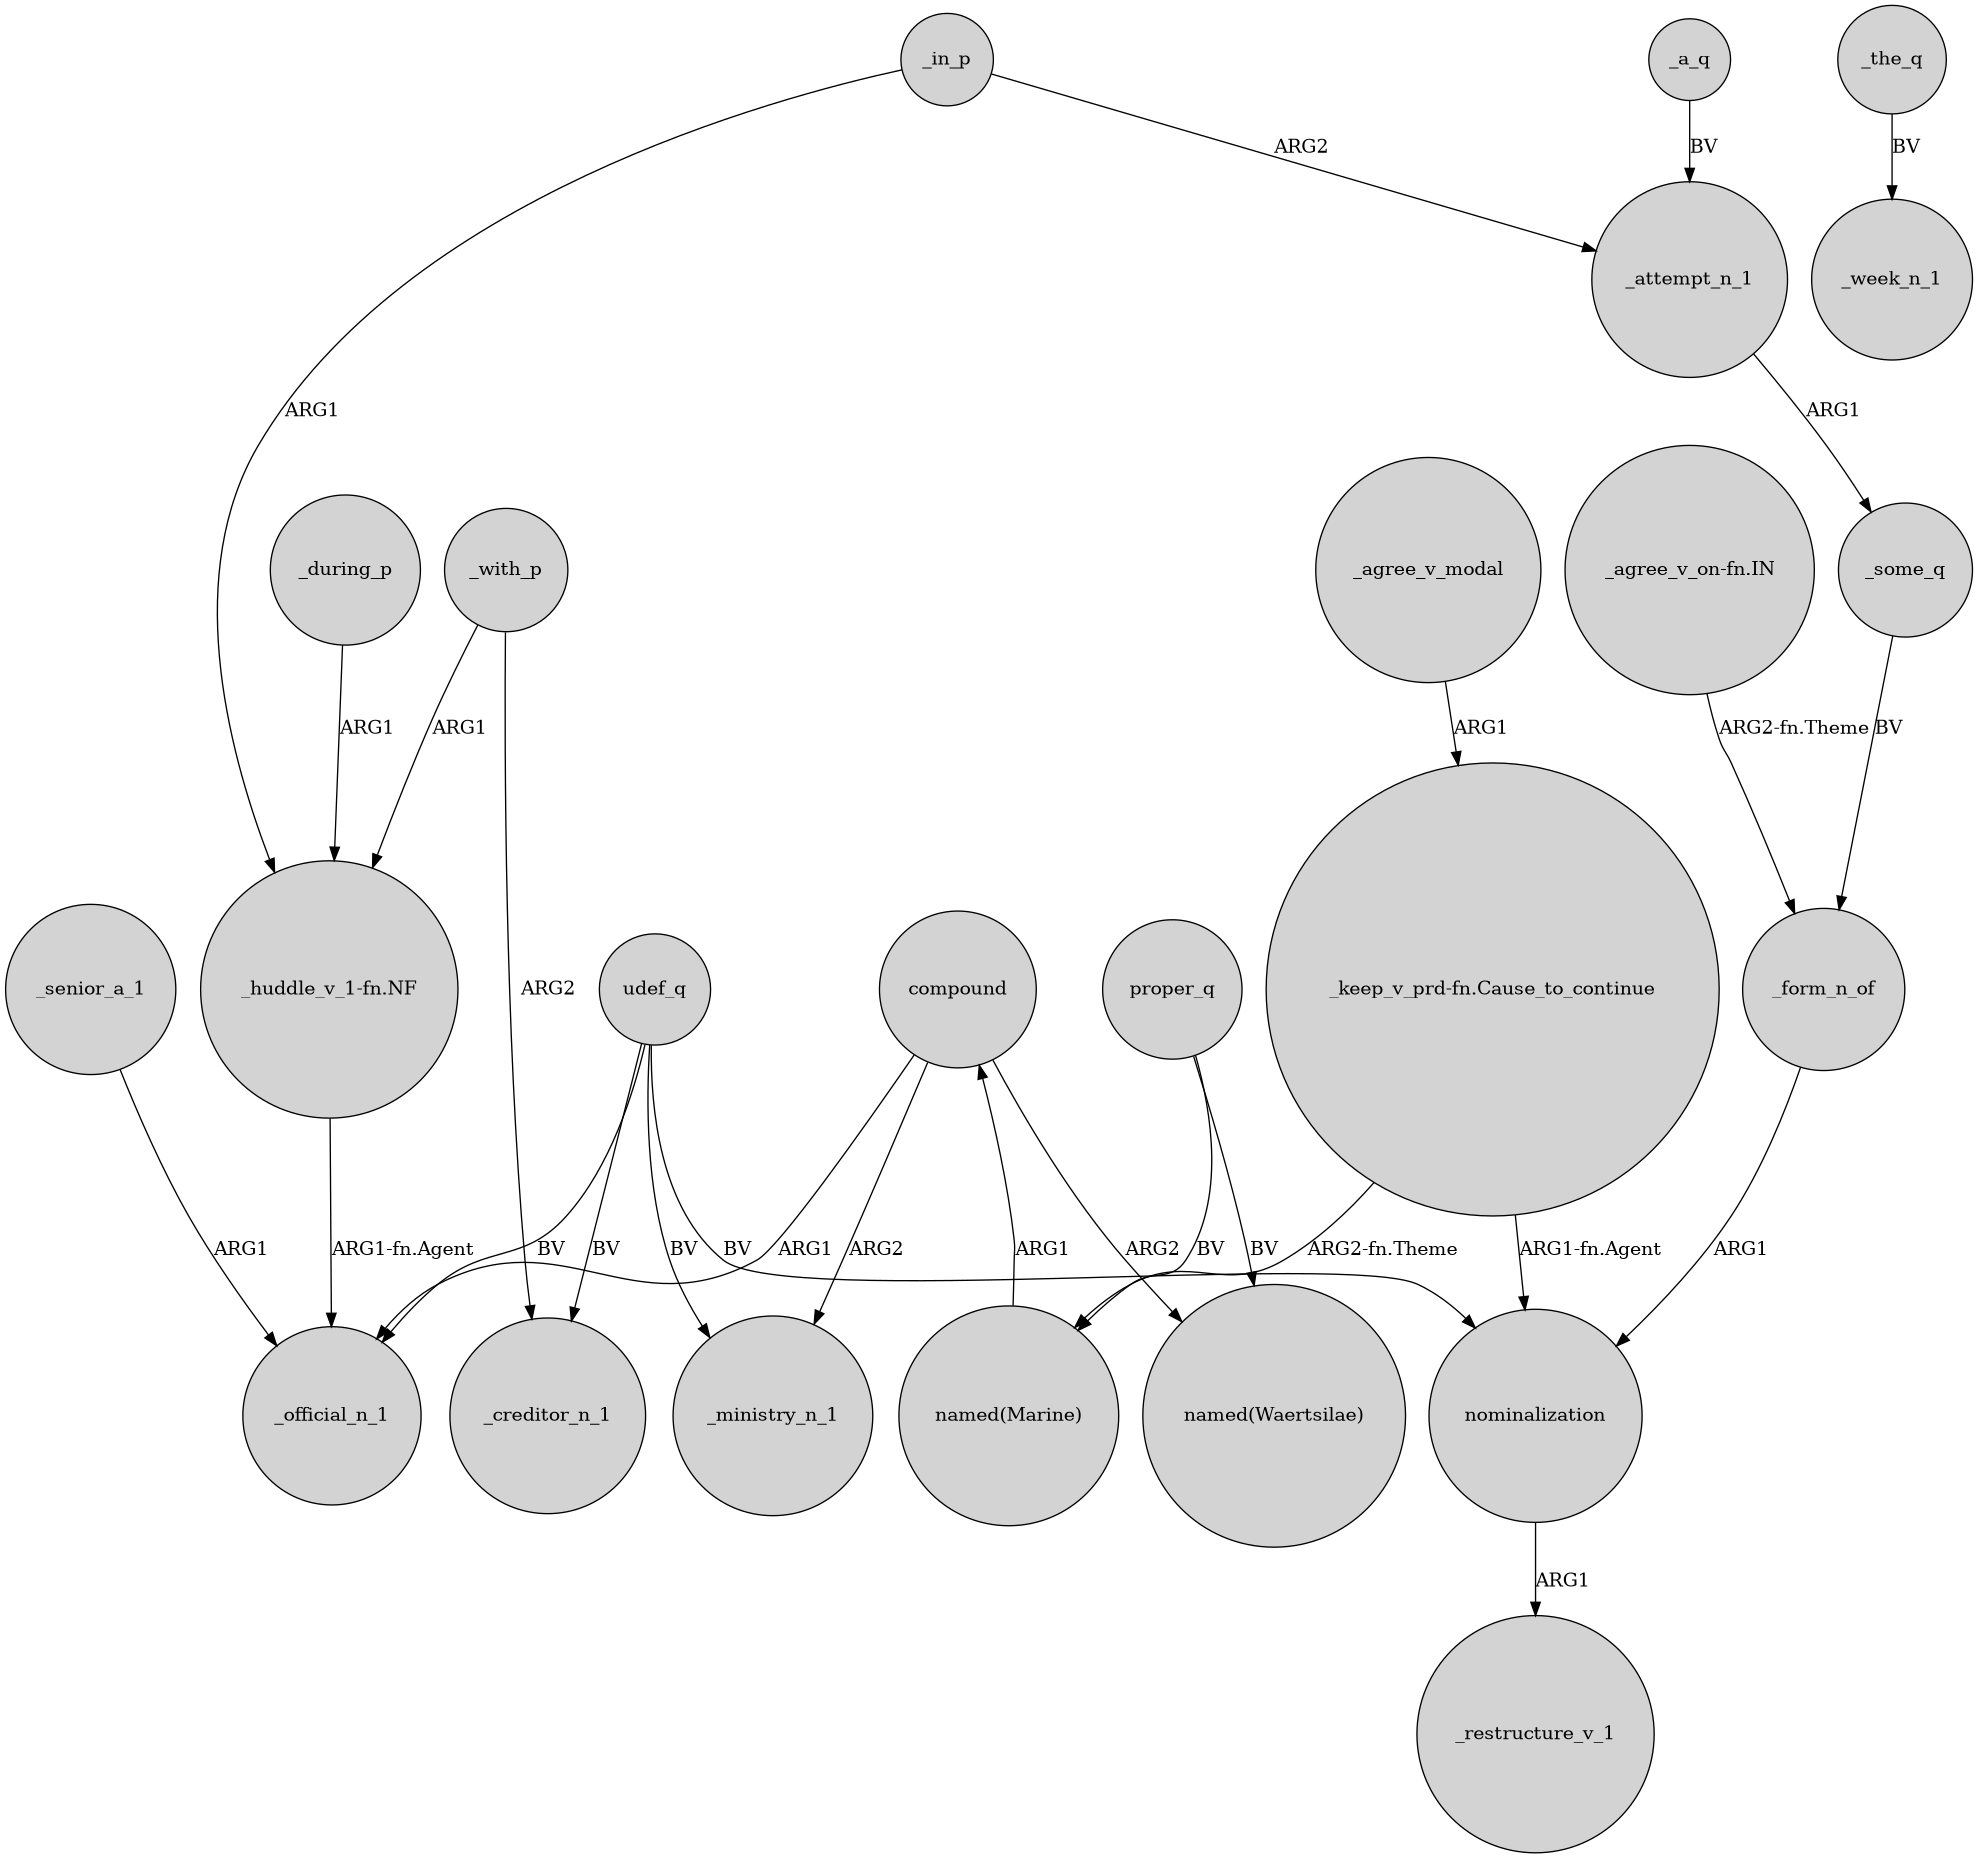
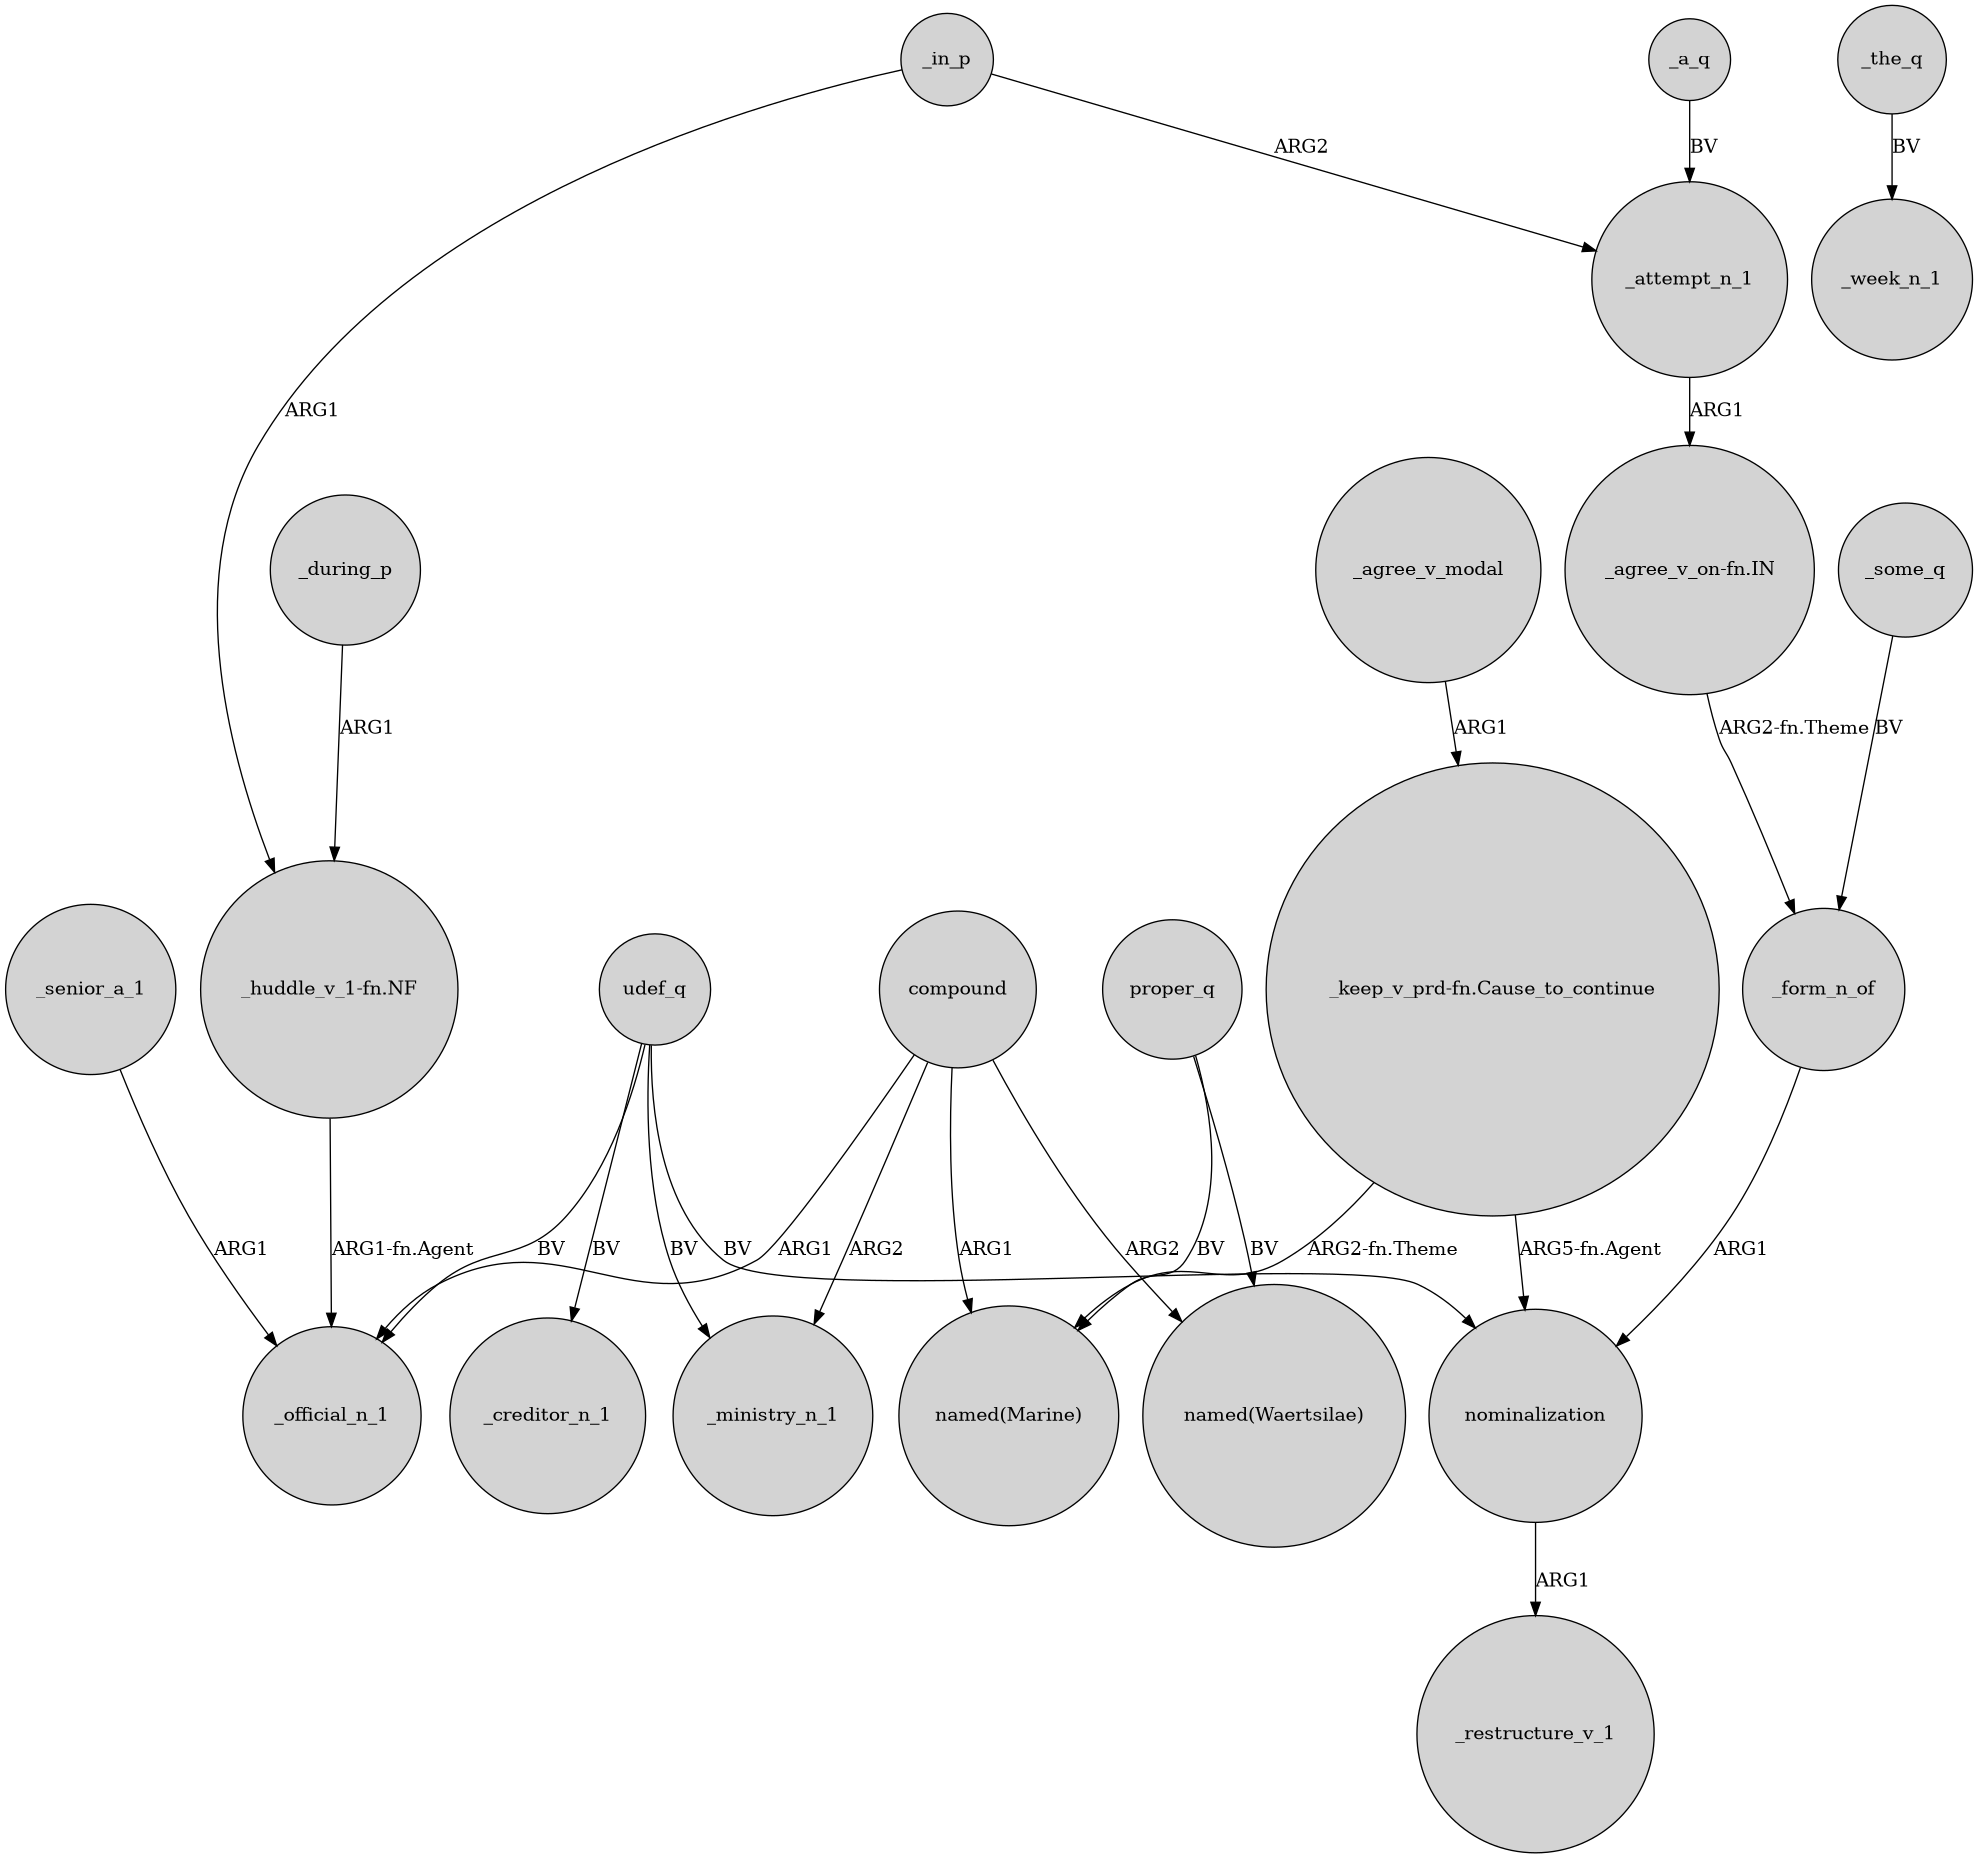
edge "_attempt_n_1" -> "_some_q": now "_attempt_n_1" -> "_agree_v_on-fn.IN"
node "_with_p": removed
edge "named(Marine)" -> "compound": reversed
edge "_keep_v_prd-fn.Cause_to_continue" -> "nominalization": label "ARG1-fn.Agent" -> "ARG5-fn.Agent"
